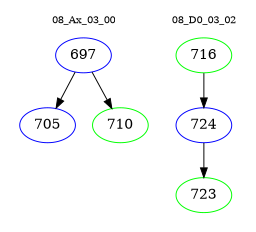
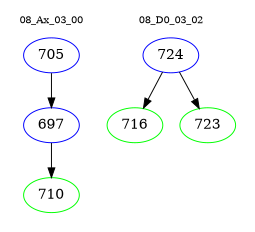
edge "697" -> "705": reversed
edge "716" -> "724": reversed
